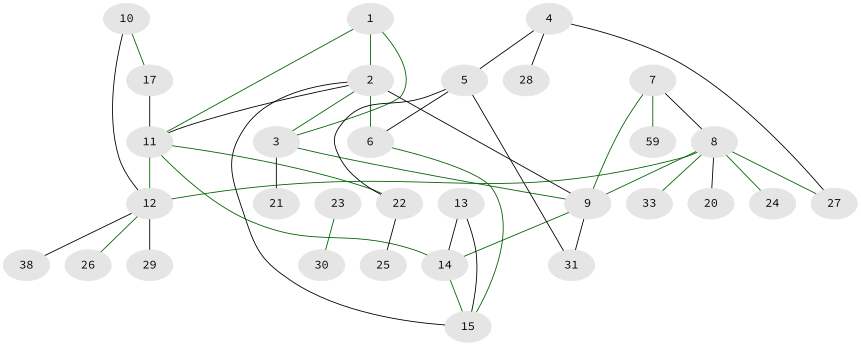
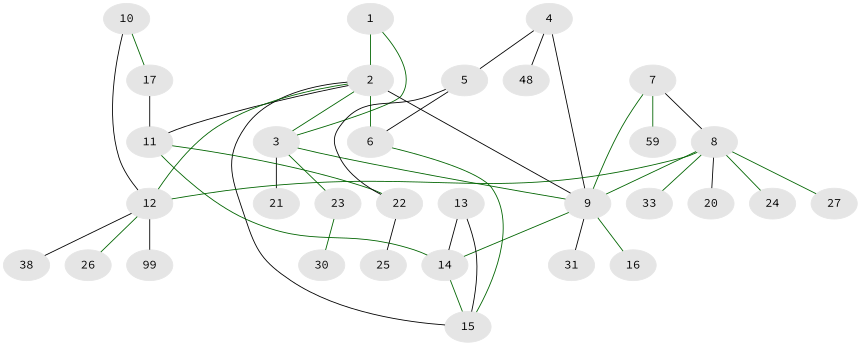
edge "1" -- "11": removed
node "28": label "28" -> "48"
edge "4" -- "27": now "4" -- "9"
edge "11" -- "12": now "2" -- "12"
edge "3" -- "23": added
edge "5" -- "31": removed
node "29": label "29" -> "99"
node "16": added
